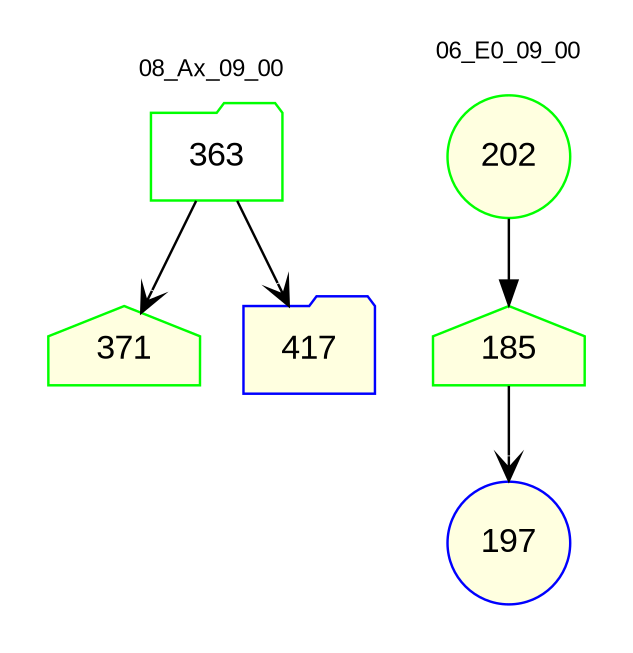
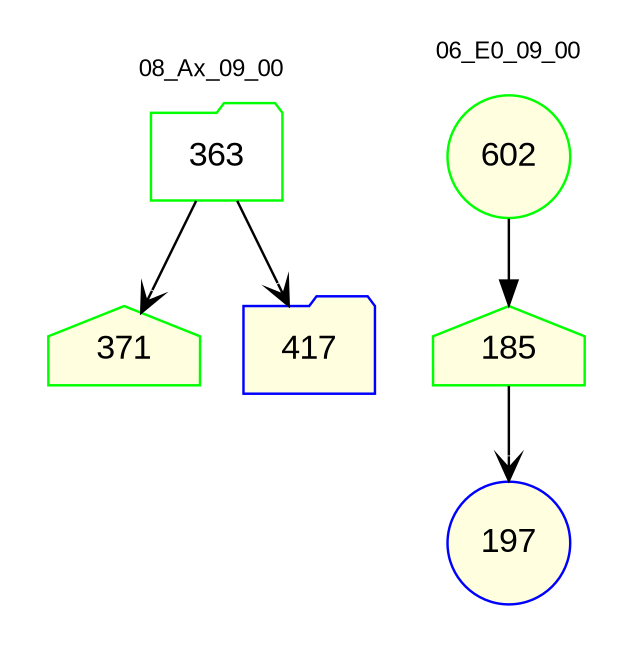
node "202": label "202" -> "602"
